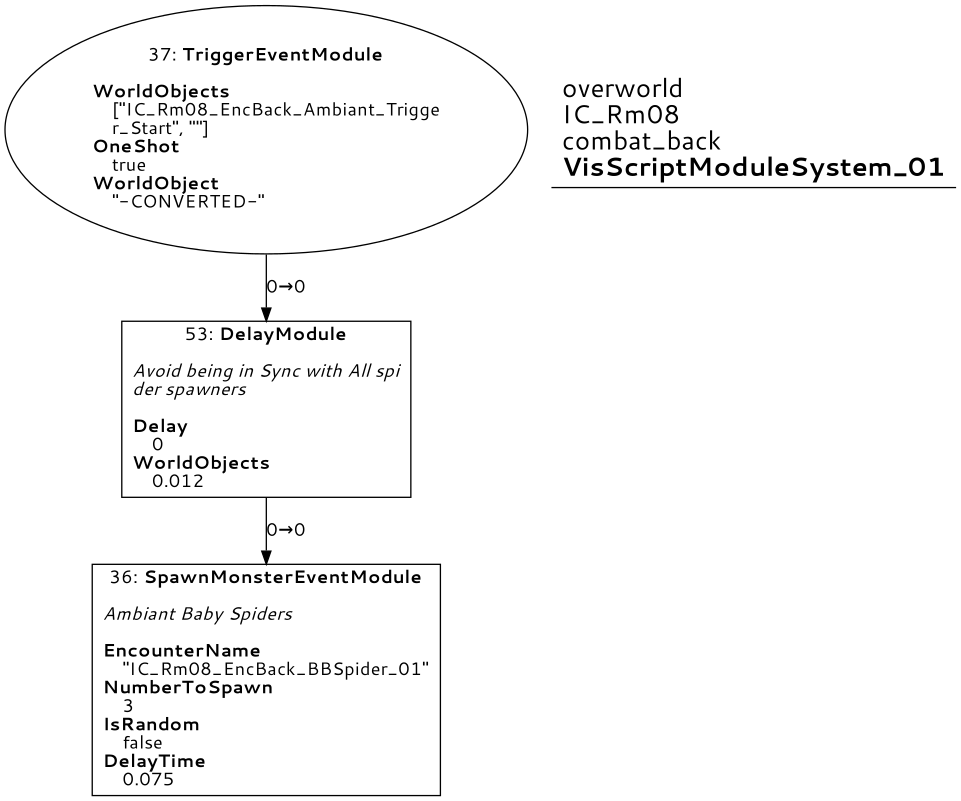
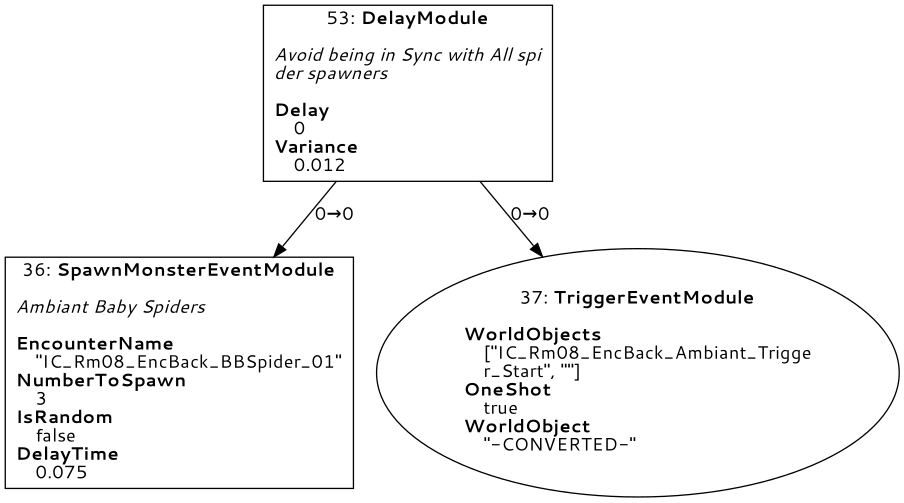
node "overworld": removed
edge "37:" -> "53:": reversed
node "53:": text "WorldObjects" -> "Variance"
